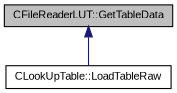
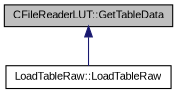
node "CLookUpTable::LoadTableRaw": label "CLookUpTable::LoadTableRaw" -> "LoadTableRaw::LoadTableRaw"
